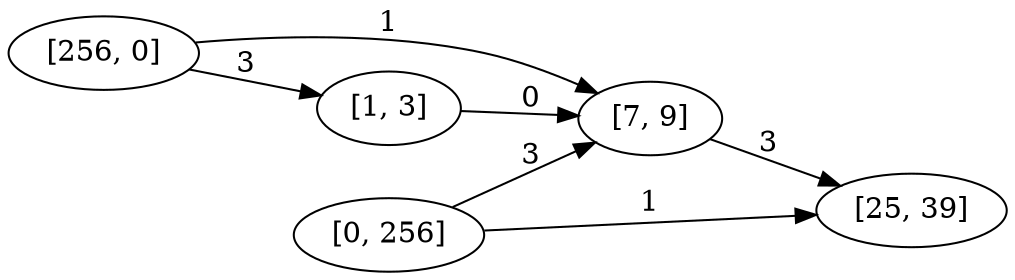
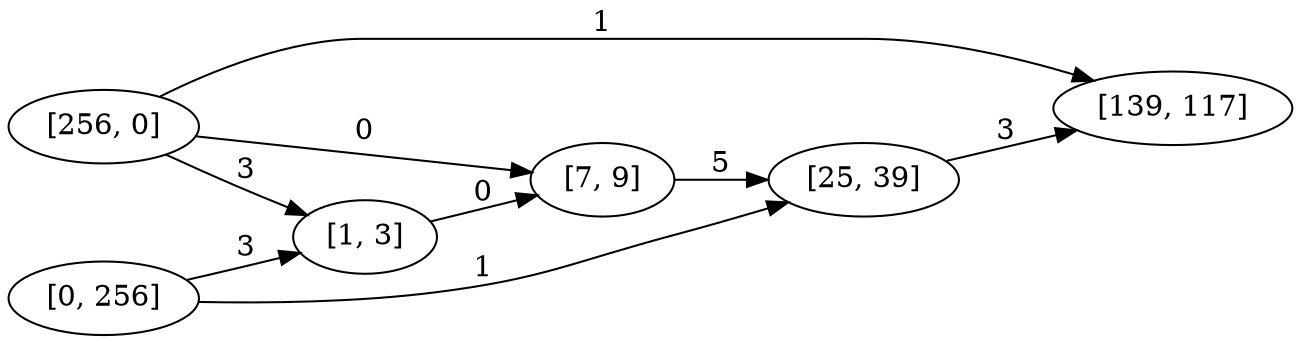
edge "[256, 0]" -> "[7, 9]": label "1" -> "0"
node "[139, 117]": added
edge "[7, 9]" -> "[25, 39]": label "3" -> "5"
edge "[0, 256]" -> "[7, 9]": now "[0, 256]" -> "[1, 3]"
